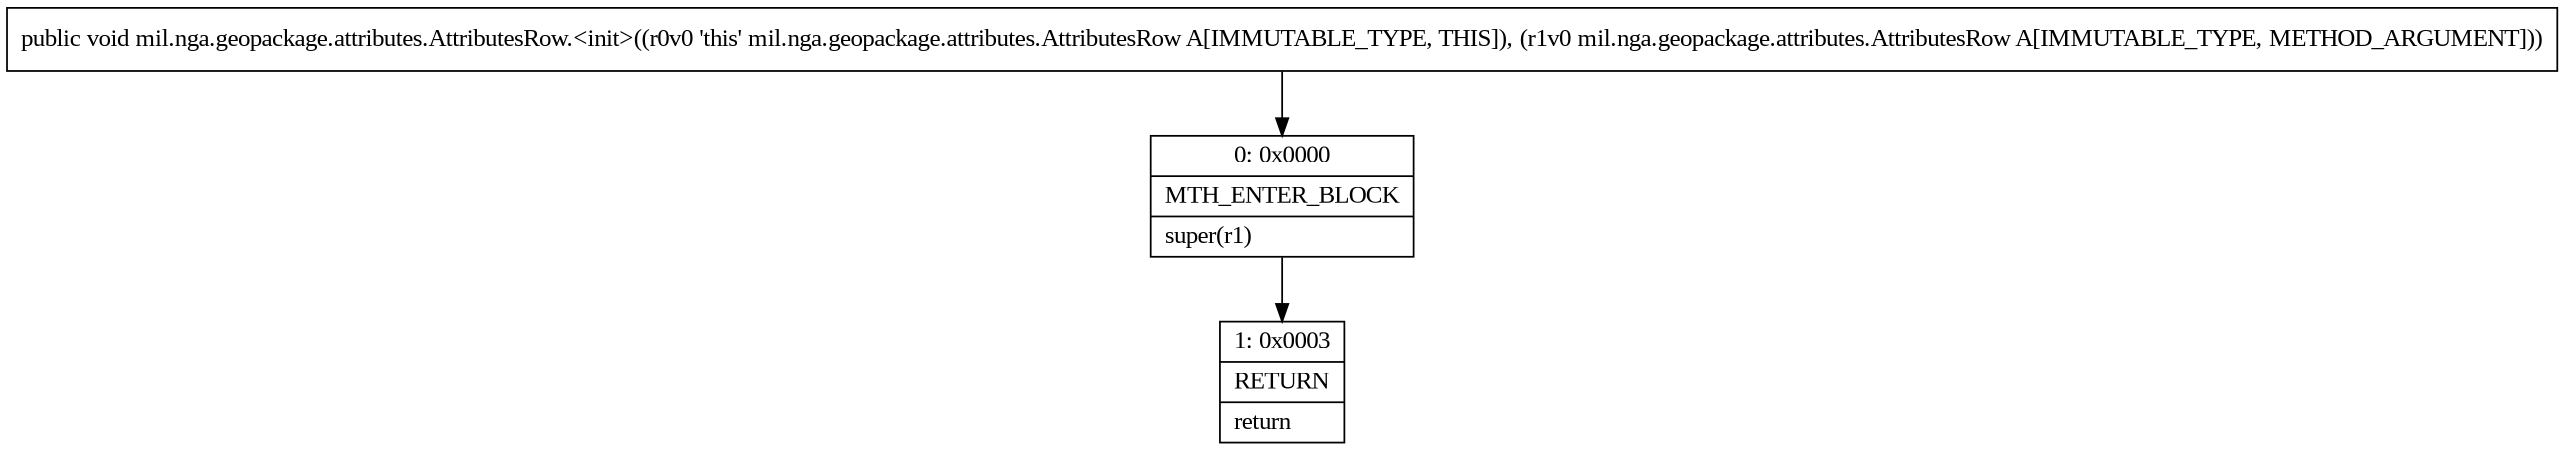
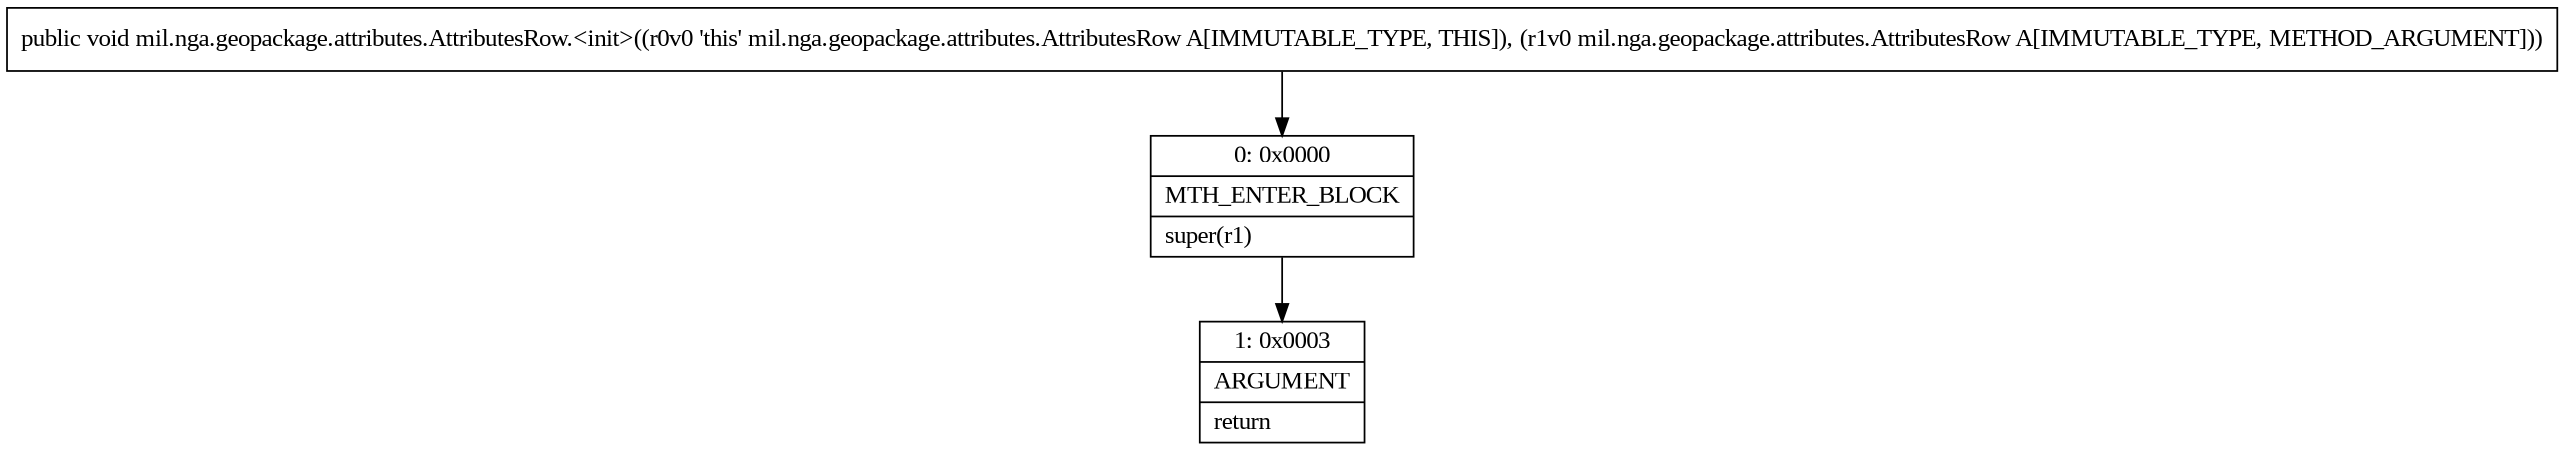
node "1: 0x0003": text "RETURN" -> "ARGUMENT"
